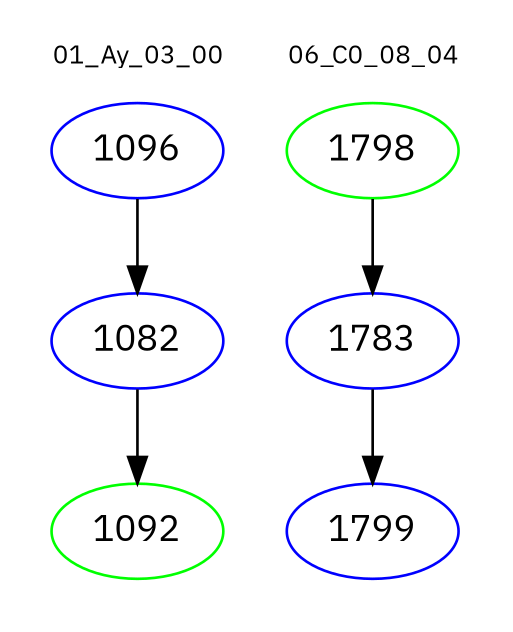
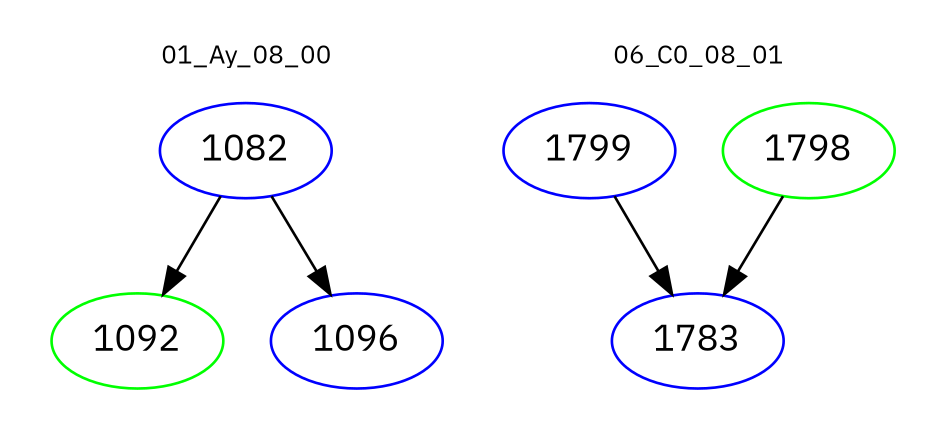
cluster "01_Ay_03_00": label "01_Ay_03_00" -> "01_Ay_08_00"
cluster "06_C0_08_04": label "06_C0_08_04" -> "06_C0_08_01"
edge "1096" -> "1082": reversed
edge "1783" -> "1799": reversed
